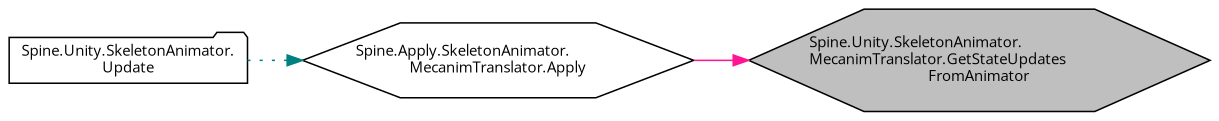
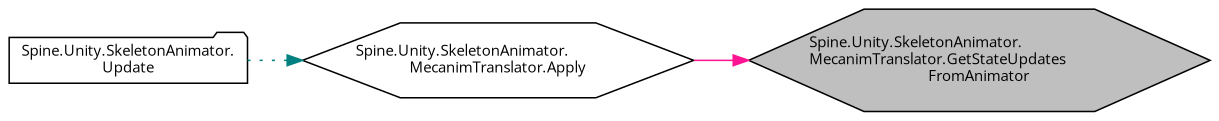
node "Spine.Apply.SkeletonAnimator. MecanimTranslator.Apply": label "Spine.Apply.SkeletonAnimator. MecanimTranslator.Apply" -> "Spine.Unity.SkeletonAnimator. MecanimTranslator.Apply"
